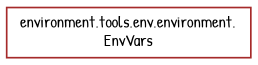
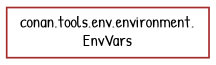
node "environment.tools.env.environment. EnvVars": label "environment.tools.env.environment. EnvVars" -> "conan.tools.env.environment. EnvVars"
